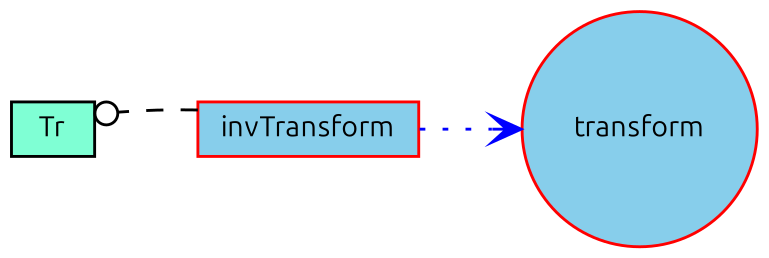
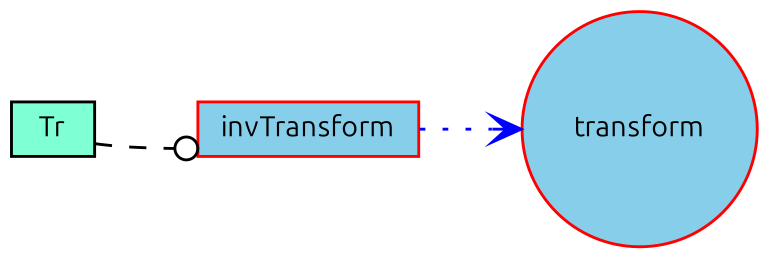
edge "invTransform" -> "Tr": reversed
